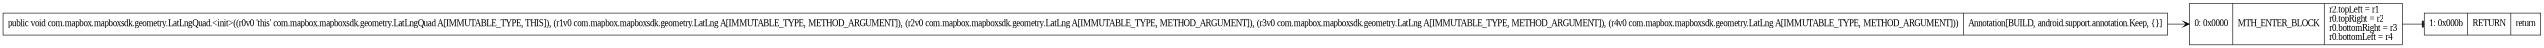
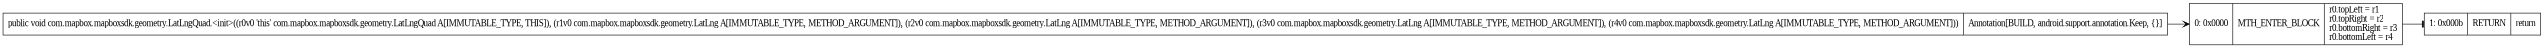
node "0: 0x0000": text "r2.topLeft = r1" -> "r0.topLeft = r1"
